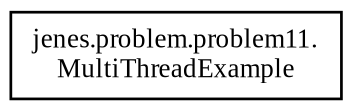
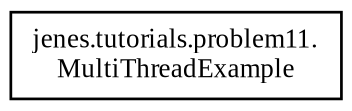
node "jenes.problem.problem11. MultiThreadExample": label "jenes.problem.problem11. MultiThreadExample" -> "jenes.tutorials.problem11. MultiThreadExample"
